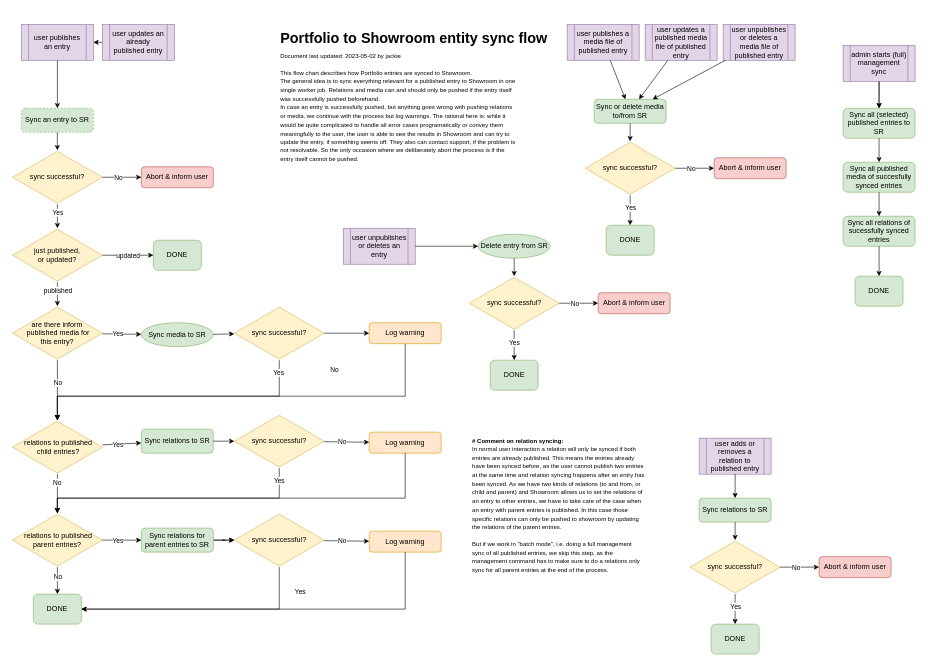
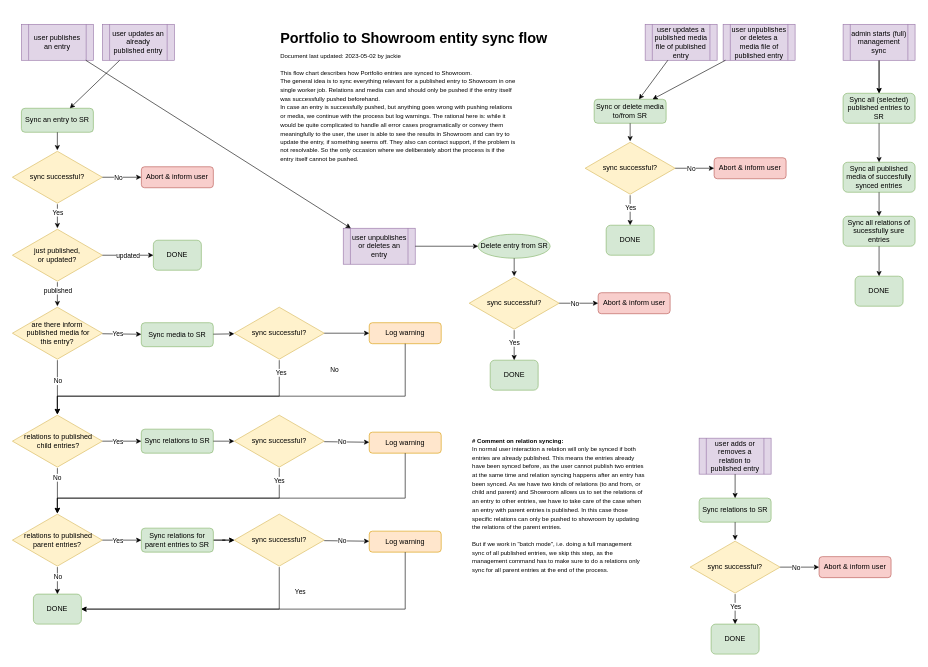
edge "user updates an already published entry" -> "user publishes an entry": now "user updates an already published entry" -> "Sync an entry to SR"
node "user publishes a media file of published entry": removed
node "admin starts (full) management sync": moved (879, 63) -> (879, 42)
edge "user publishes a media file of published entry" -> "Sync or delete media to/from SR": removed
edge "user publishes an entry" -> "Sync an entry to SR": now "user publishes an entry" -> "user unpublishes or deletes an entry"
node "Sync an entry to SR": style dashed -> solid
node "Sync all (selected) published entries to SR": moved (879, 123) -> (879, 108)
node "Sync all relations of sucessfully synced entries": label "Sync all relations of sucessfully synced entries" -> "Sync all relations of sucessfully sure entries"
node "Sync media to SR": shape ellipse -> rounded rectangle
node "relations to published child entries?": moved (57, 447) -> (57, 441)
